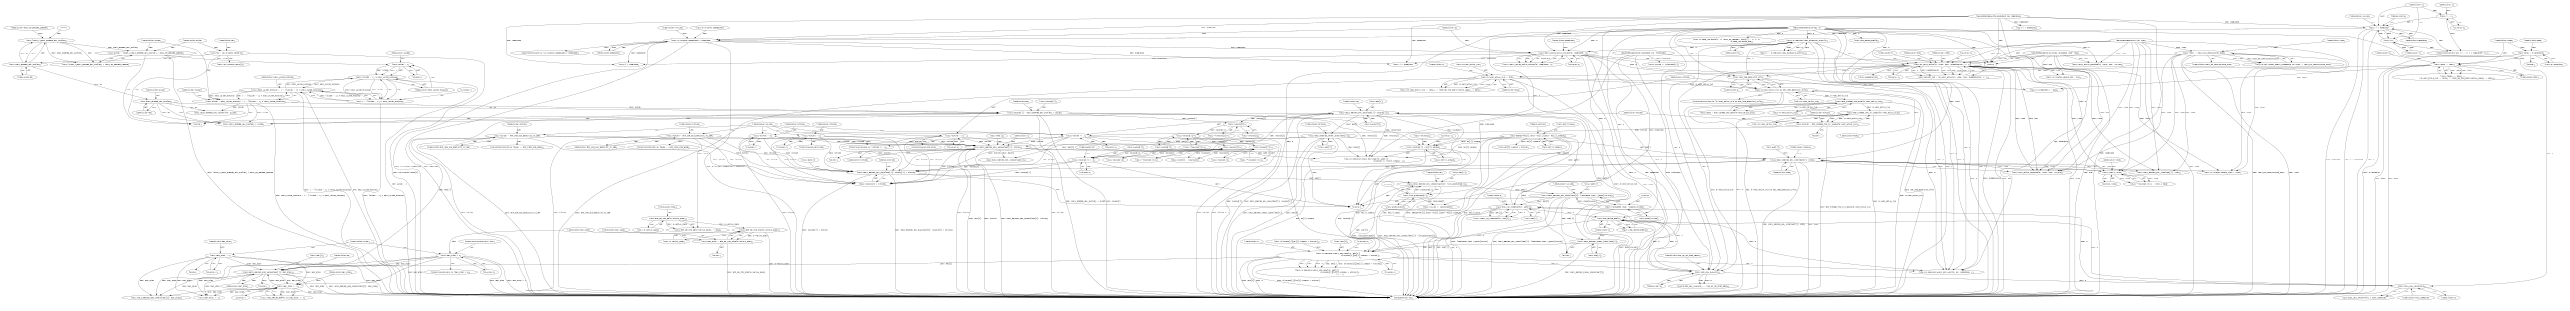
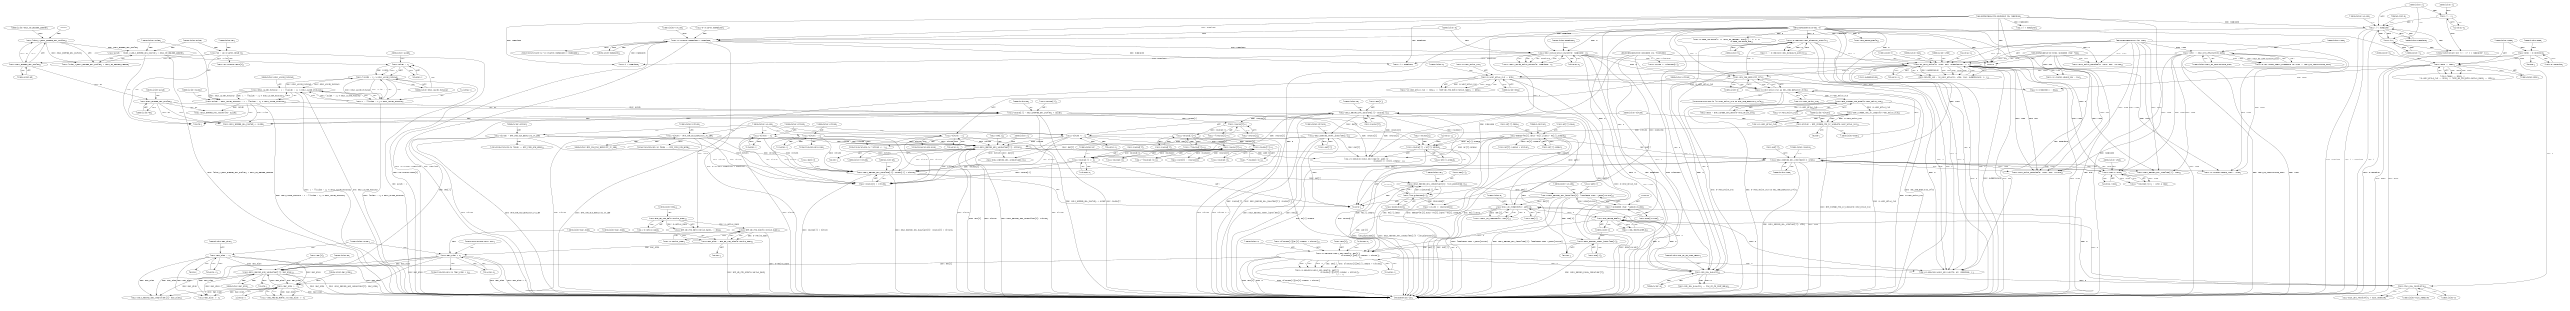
edge "(Call,s->method->ssl_dispatch_alert(s))" -> "(Call,ssl3_setup_write_buffer(s, numpipes, 0))": removed, label "DDG: s"
edge "(Identifier,SSL3_RT_APPLICATION_DATA)" -> "(Call,type == SSL3_RT_APPLICATION_DATA)": added, label "AST:"
edge "(Call,do_ssl3_write(s, type, buf, &tmppipelen, 1, 1))" -> "(Call,&tmppipelen)": reversed
edge "(Call,eivlen = EVP_CIPHER_CTX_iv_length(s->enc_write_ctx))" -> "(Call,EVP_CIPHER_CTX_iv_length(s->enc_write_ctx))": now "(Call,eivlen = EVP_CIPHER_CTX_iv_length(s->enc_write_ctx))" -> "(Identifier,mode)"
node "(Call,wr[j].input)": added
edge "(Call,EVP_CIPHER_CTX_iv_length(s->enc_write_ctx))" -> "(Call,SSL_get_state(s))": now "(Call,SSL_USE_EXPLICIT_IV(s))" -> "(Call,SSL_get_state(s))"
node "(Identifier,EVP_GCM_TLS_EXPLICIT_IV_LEN)": removed
edge "(Call,(int)pipelens[j])" -> "(Call,pipelens[j])": label "DDG: buf" -> "CFG: "
edge "(Call,mac_size = EVP_MD_CTX_size(s->write_hash))" -> "(Call,mac_size < 0)": added, label "DDG: mac_size"
node "(Block,SSL_get_state(s) == TLS_ST_CW_CLNT_HELLO)": label "(Block,SSL_get_state(s) == TLS_ST_CW_CLNT_HELLO)" -> "(Call,SSL_get_state(s) == TLS_ST_CW_CLNT_HELLO)"
edge "(Identifier,TLS1_VERSION)" -> "(Call,TLS1_get_version(s))": reversed
